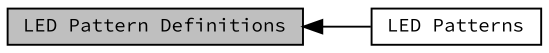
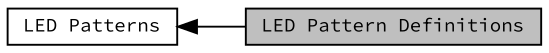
edge "LED Patterns" -> "LED Pattern Definitions": reversed
